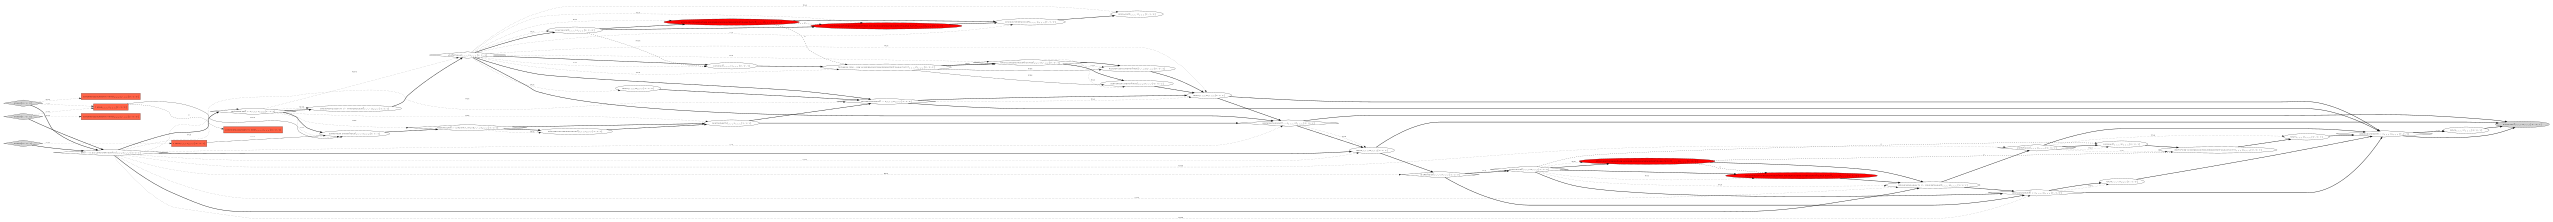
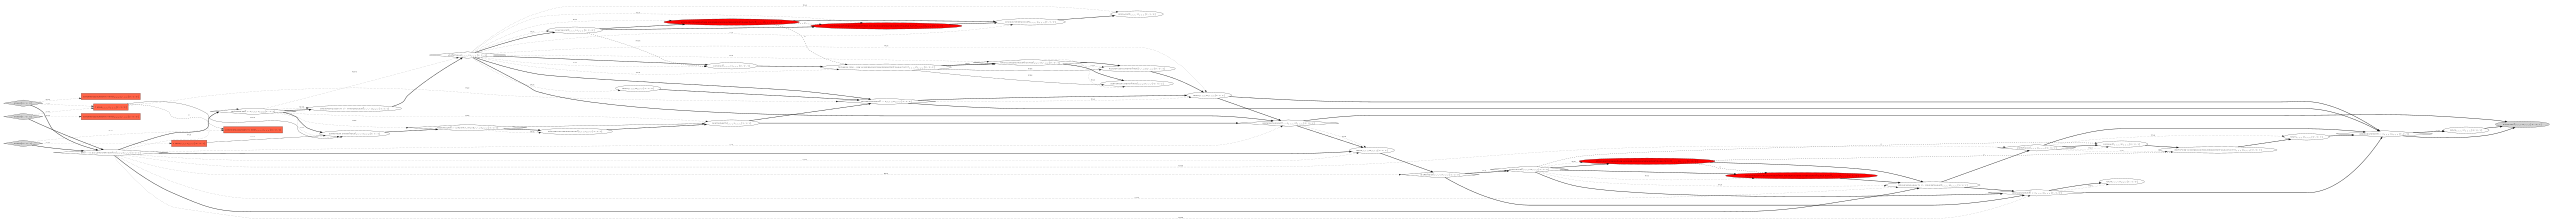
edge "downstream.onError(mbe)@@@17@@@['0', '0', '1']" -> "return@@@22@@@['1', '1', '1']": removed
edge "get() == 0 && compareAndSet(0,1)@@@3@@@['1', '1', '1']" -> "decrementAndGet() == 0@@@21@@@['1', '1', '0']": now "T value@@@2@@@['1', '1', '0']" -> "decrementAndGet() == 0@@@21@@@['1', '1', '0']"
edge "return@@@26@@@['1', '1', '1']" -> "drainLoop()@@@40@@@['0', '0', '1']": removed
edge "requested.get() != Long.MAX_VALUE@@@6@@@['1', '1', '1']" -> "inner.request(1)@@@9@@@['1', '1', '1']": style bold -> solid
edge "onNext['0', '0', '1']" -> "JoinInnerSubscriber<T> inner@@@2@@@['0', '0', '1']": added, label "true"
edge "return@@@34@@@['1', '1', '0']" -> "getAndIncrement() != 0@@@36@@@['1', '1', '1']": removed
